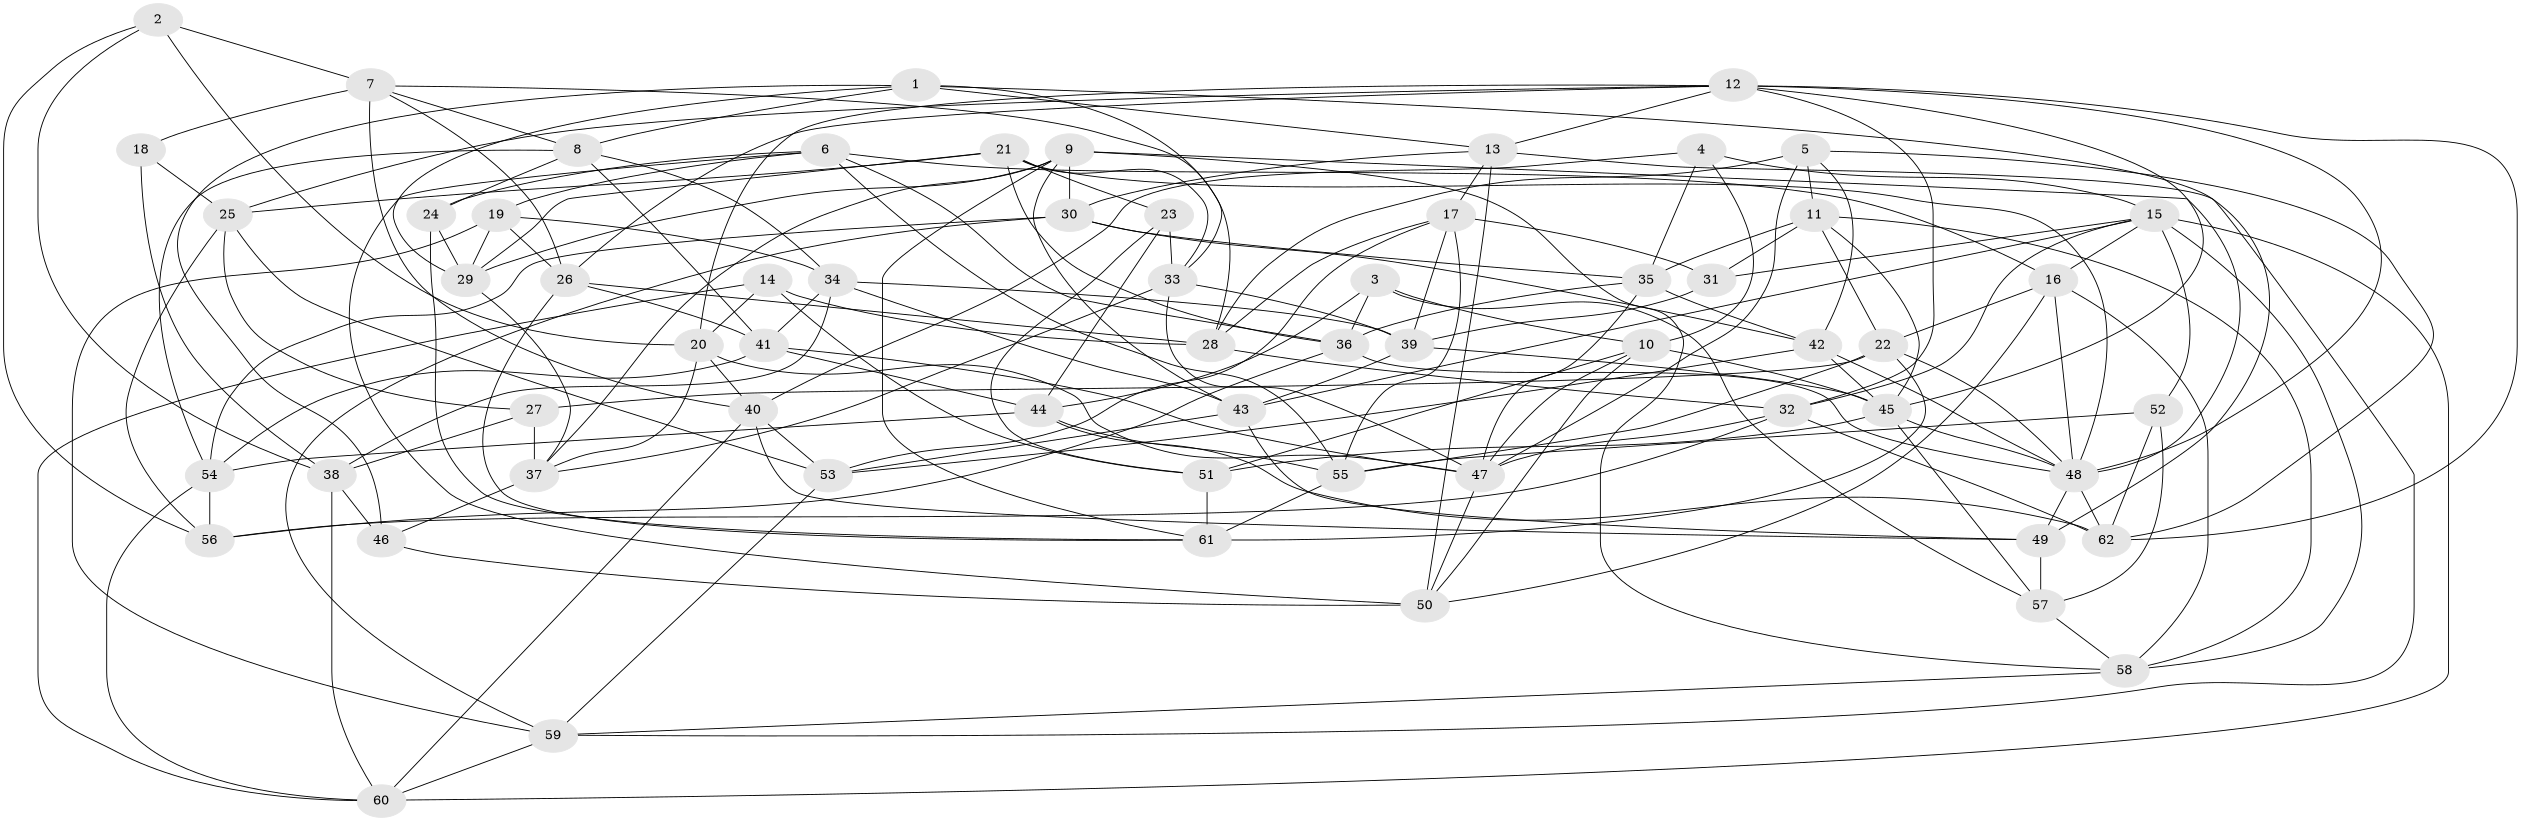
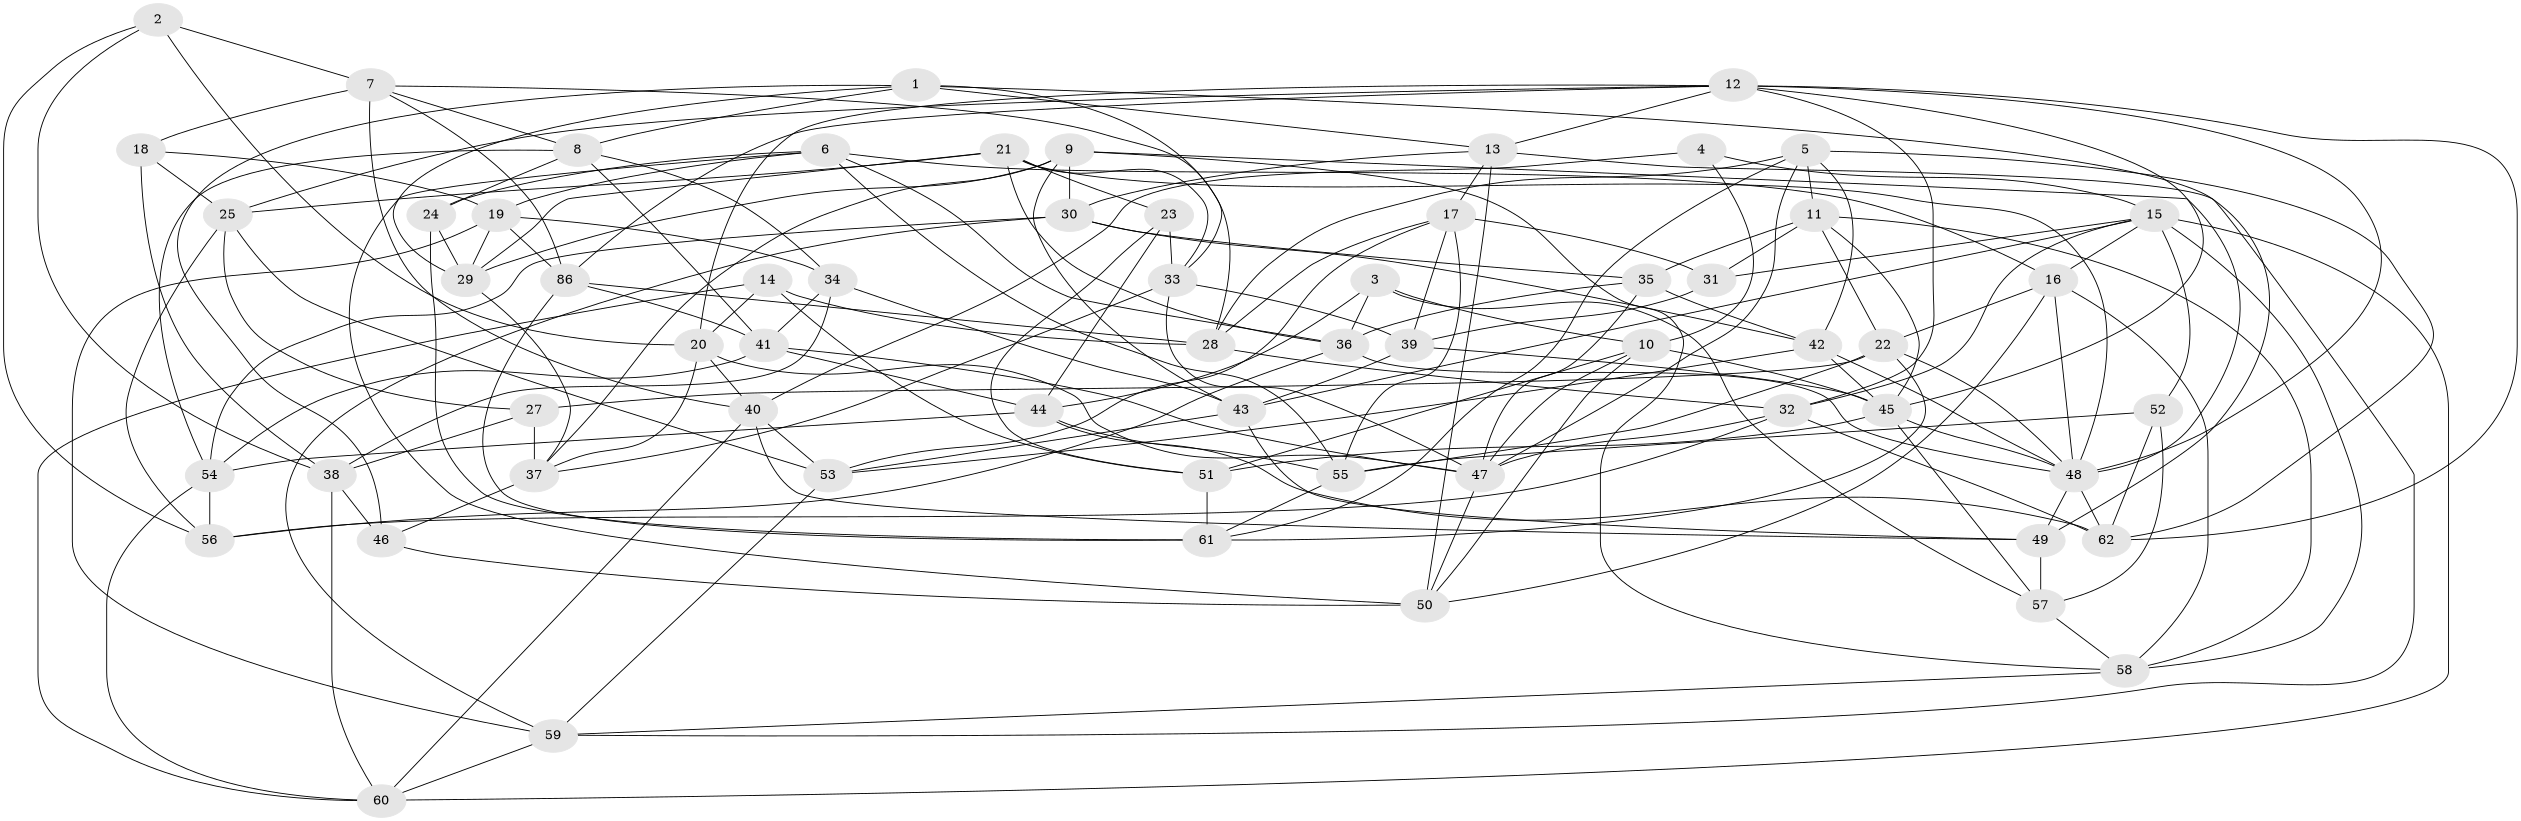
edge "18" -- "19": added
edge "4" -- "35": removed
node "26": label "26" -> "86"
edge "34" -- "39": removed
edge "9" -- "61": now "5" -- "61"
